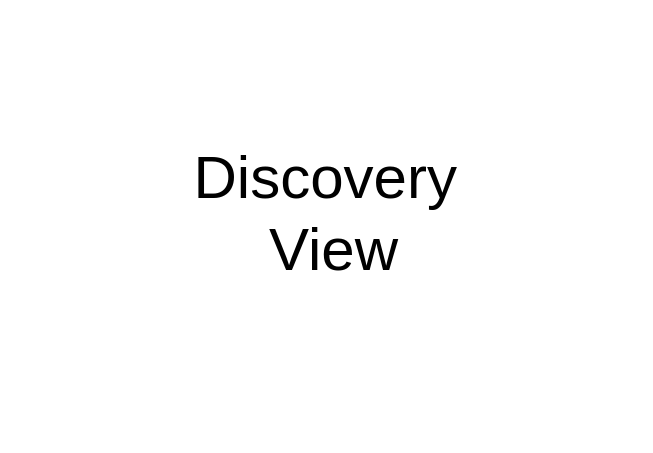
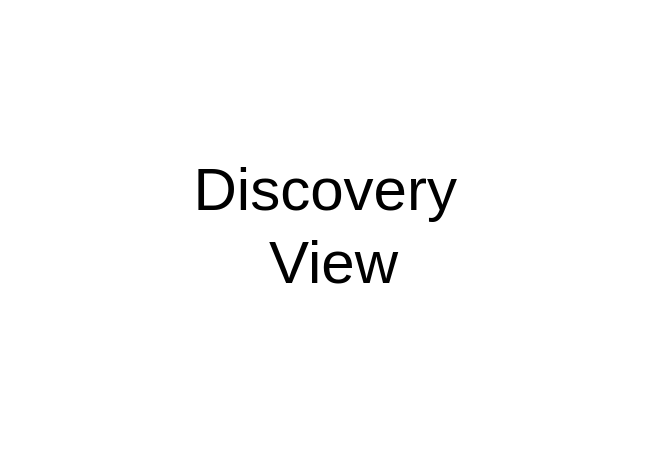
node "Discovery View": moved (326, 213) -> (326, 226)
